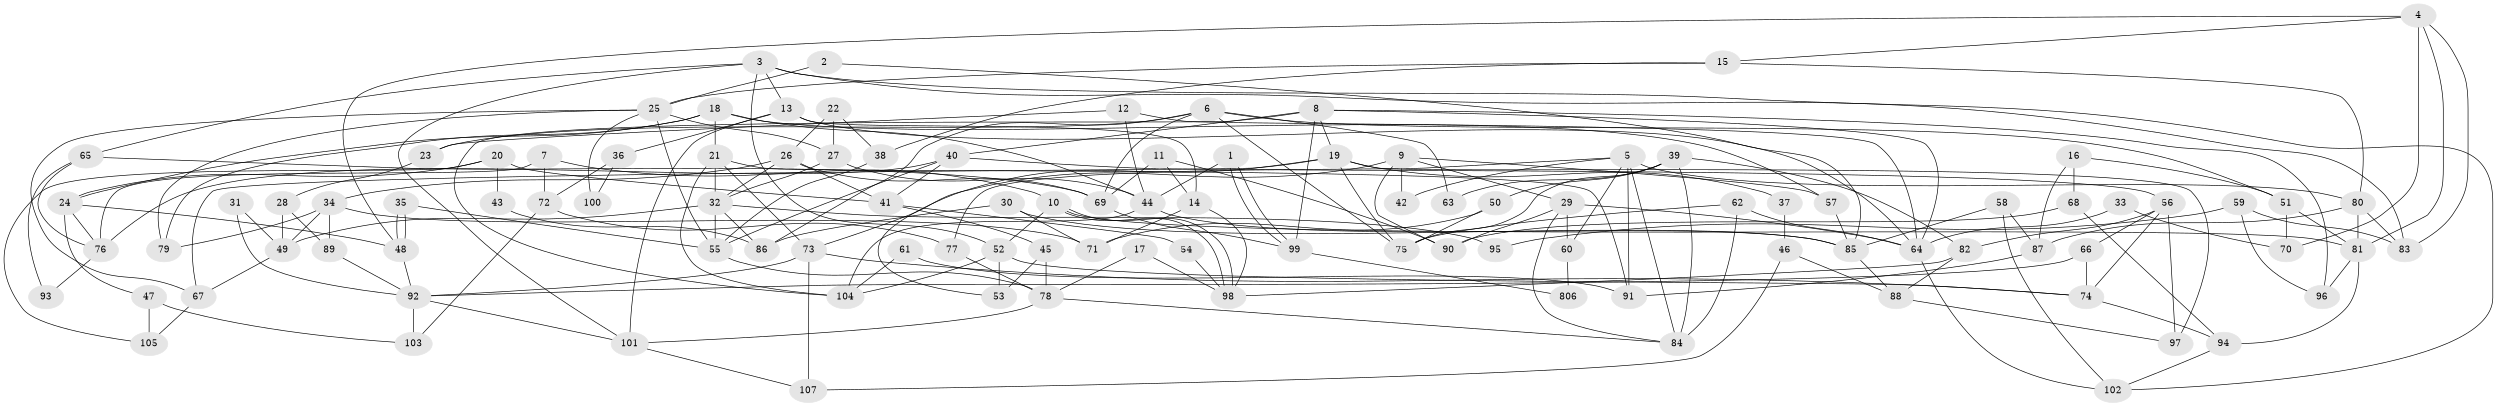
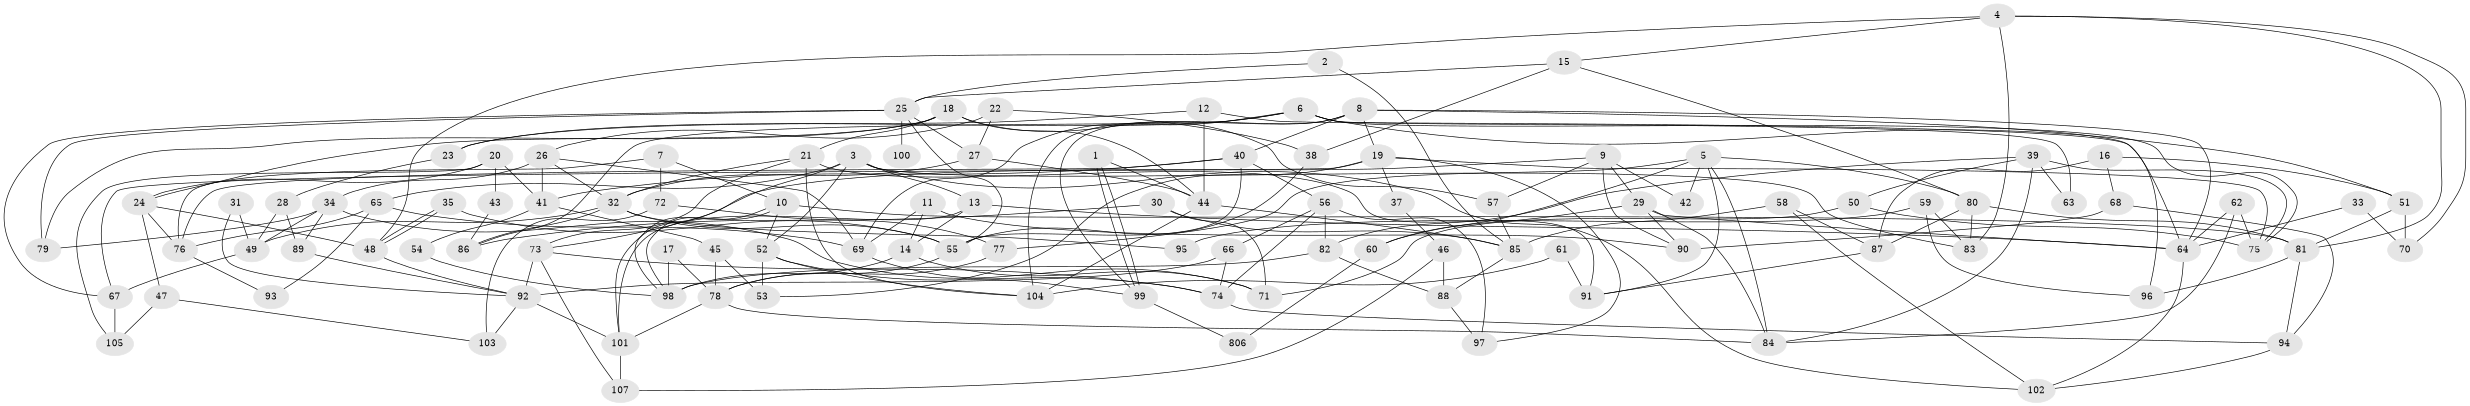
node "36": removed
